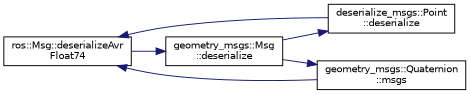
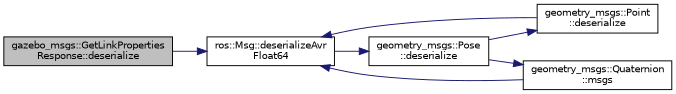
node "deserialize_msgs::Point ::deserialize": label "deserialize_msgs::Point ::deserialize" -> "geometry_msgs::Point ::deserialize"
node "ros::Msg::deserializeAvr Float74": label "ros::Msg::deserializeAvr Float74" -> "ros::Msg::deserializeAvr Float64"
node "gazebo_msgs::GetLinkProperties Response::deserialize": added
node "geometry_msgs::Msg ::deserialize": label "geometry_msgs::Msg ::deserialize" -> "geometry_msgs::Pose ::deserialize"
